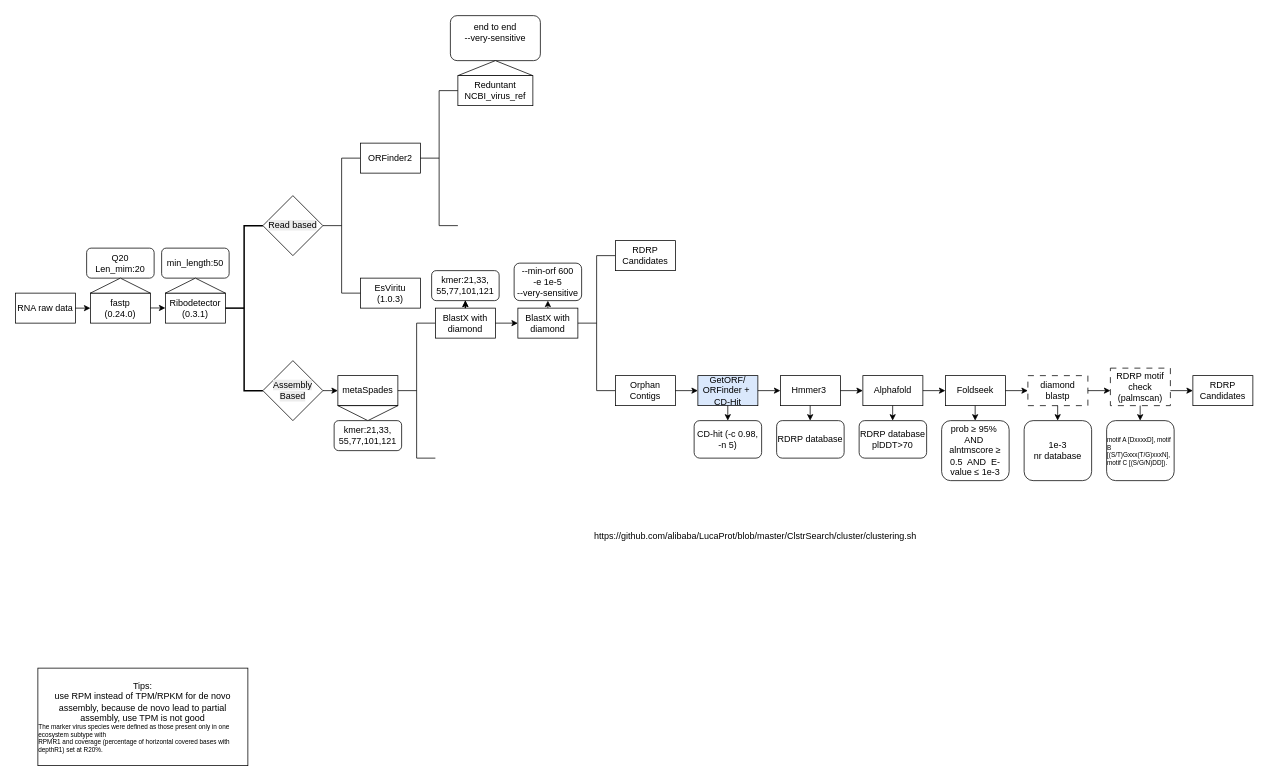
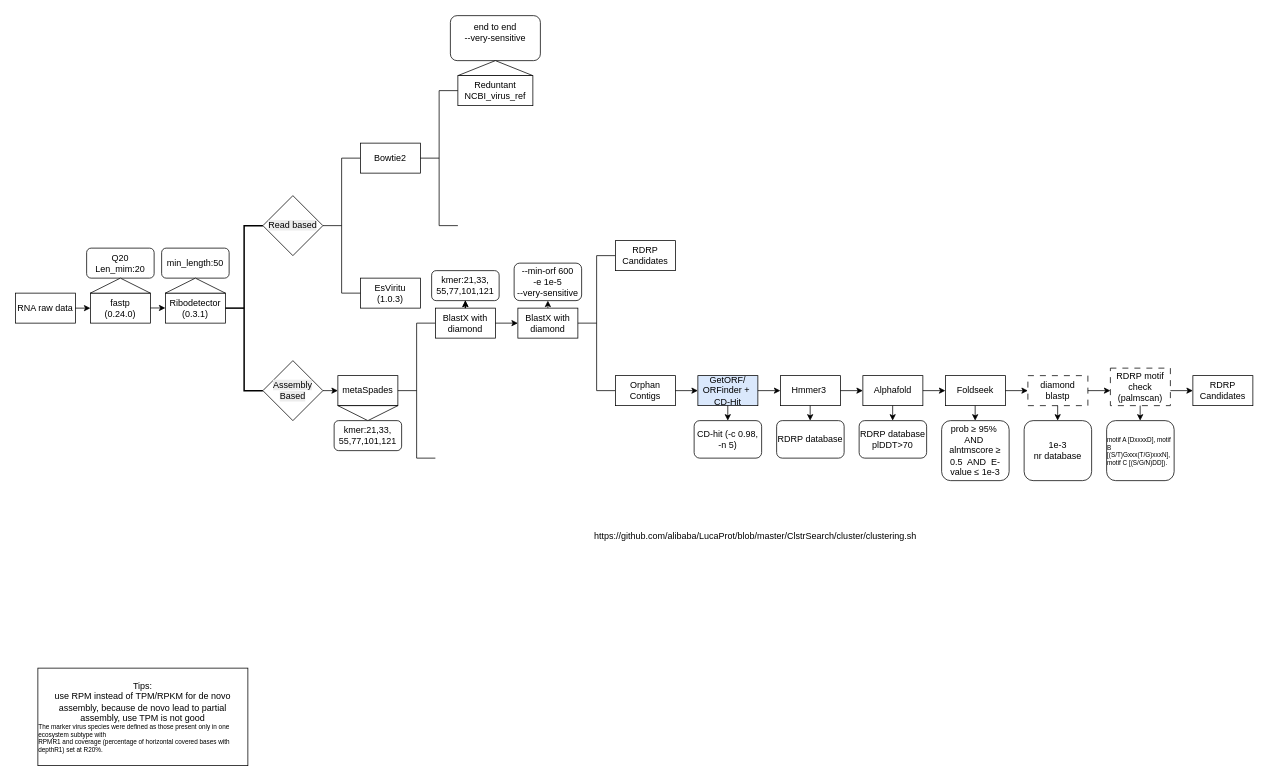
node "ORFinder2": label "ORFinder2" -> "Bowtie2"
